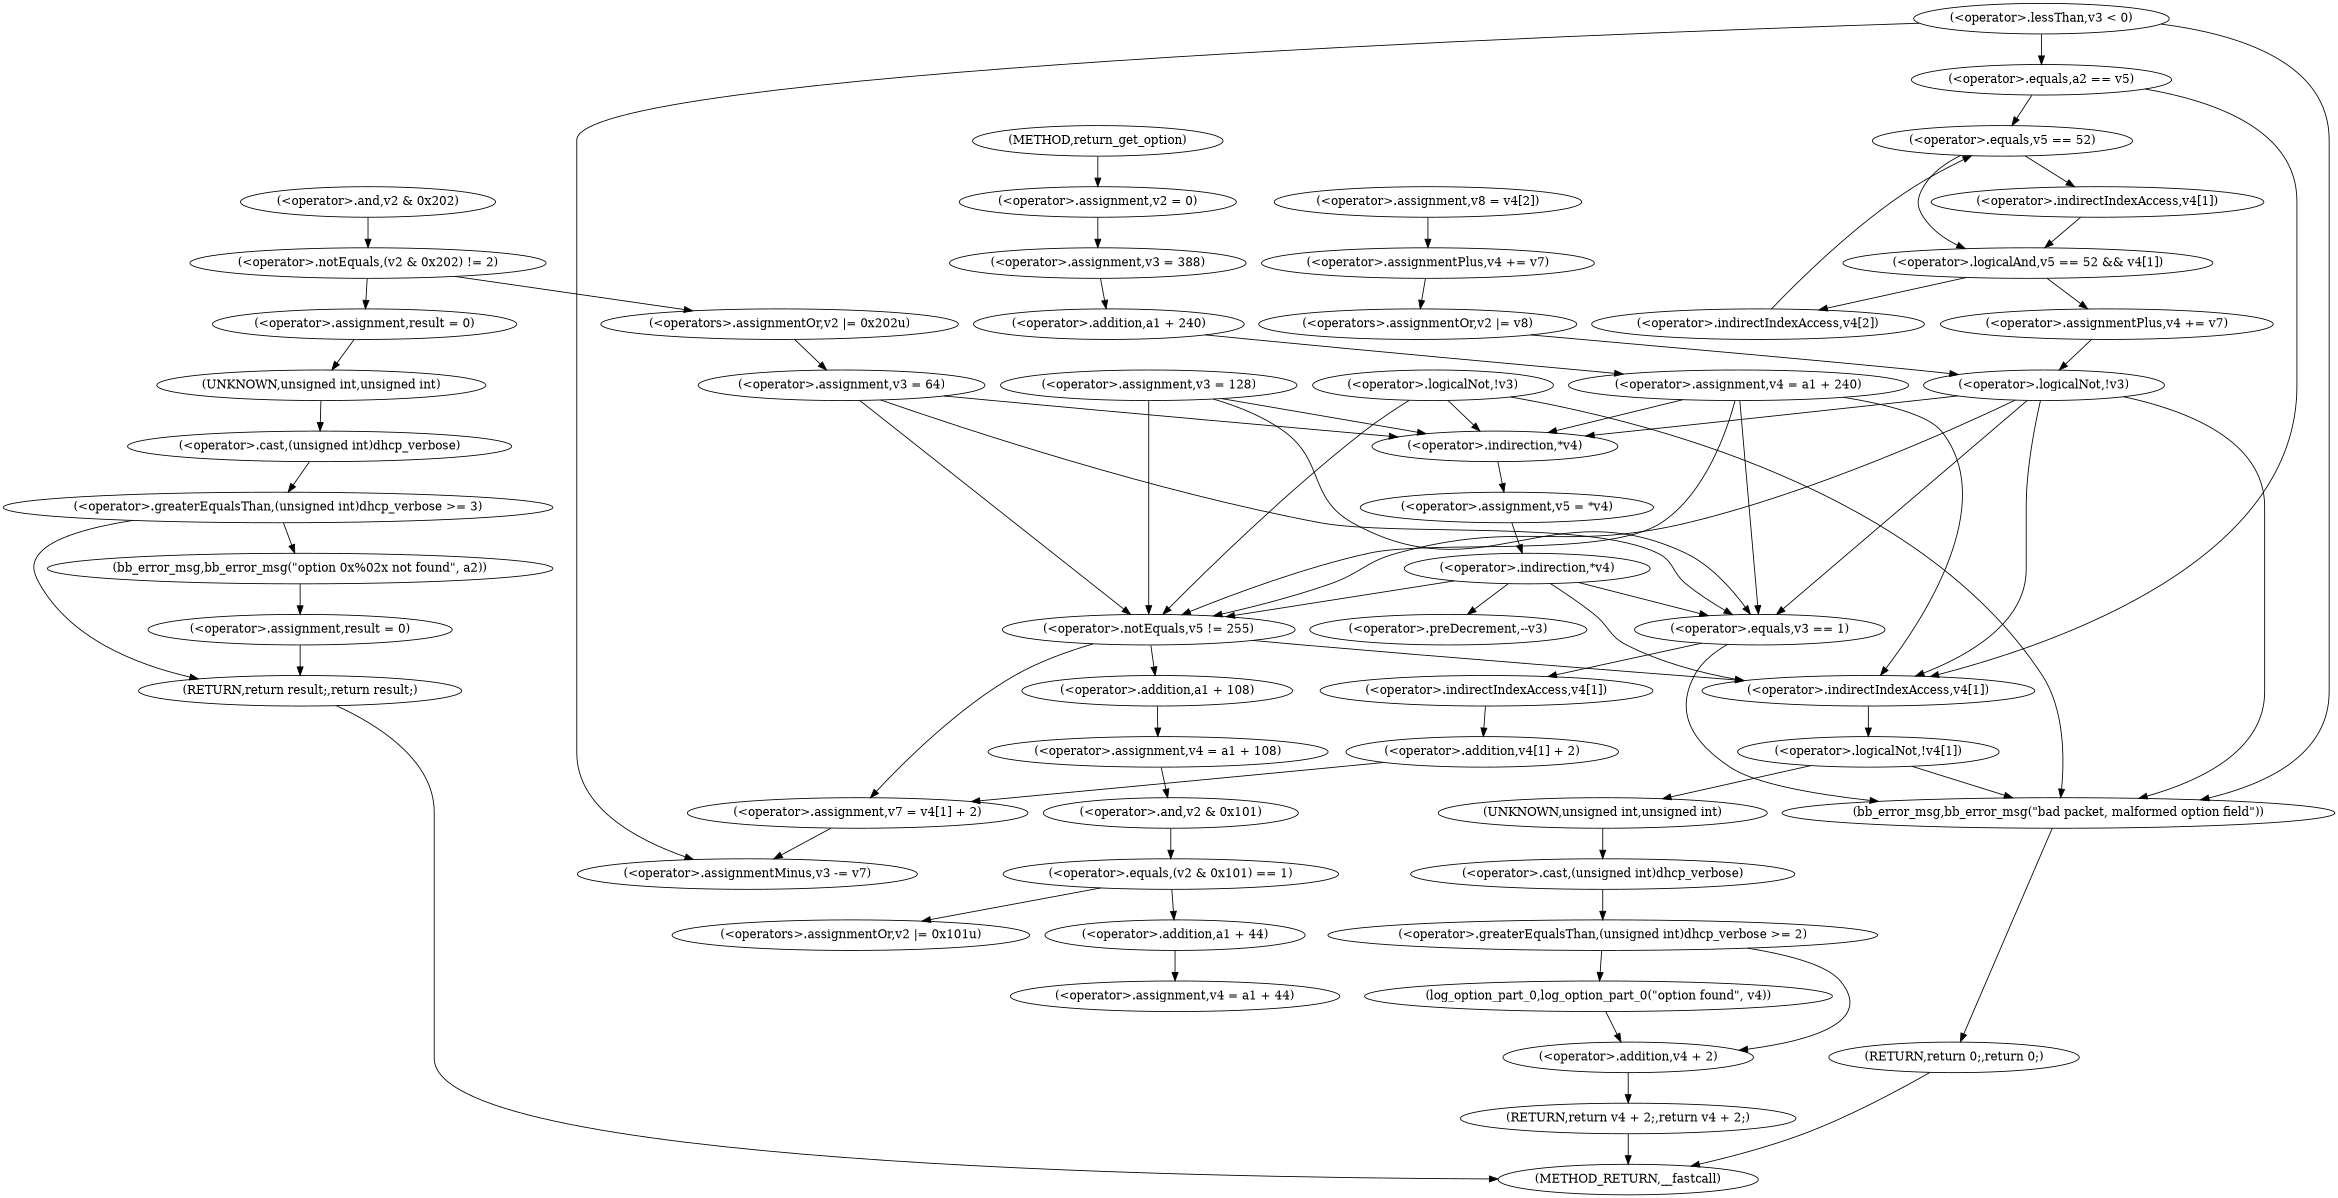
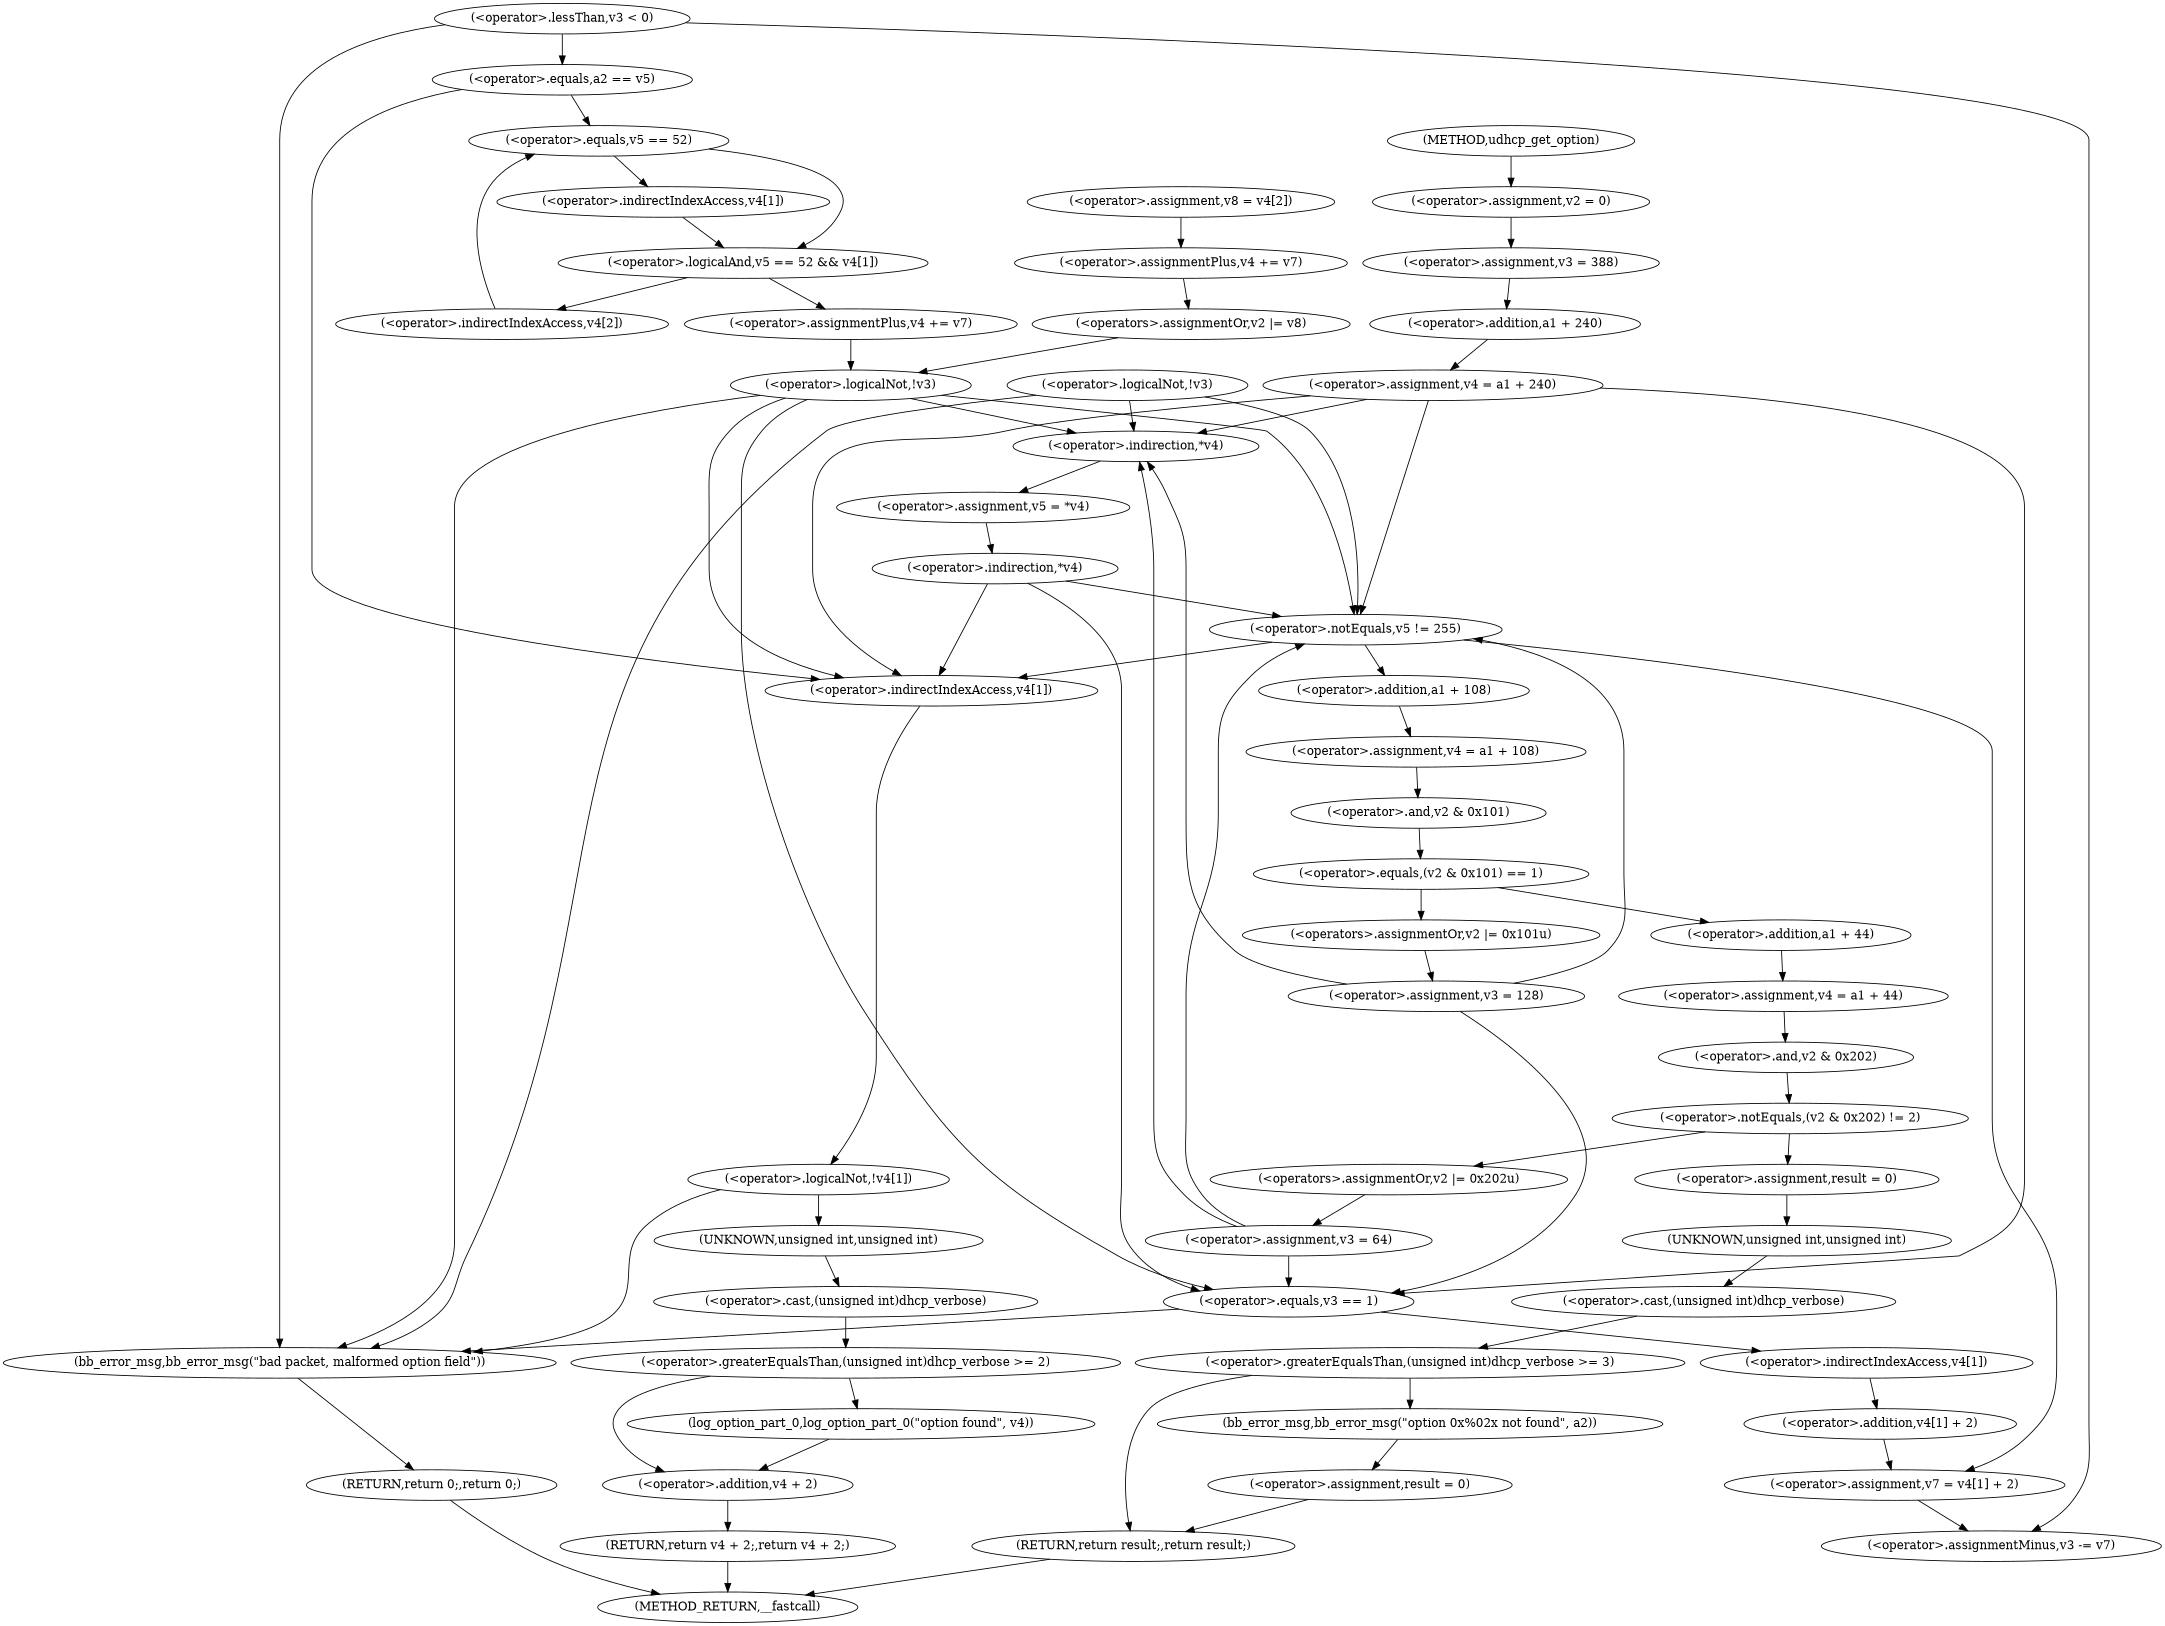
node "(METHOD,return_get_option)": label "(METHOD,return_get_option)" -> "(METHOD,udhcp_get_option)"
node "(<operator>.preDecrement,--v3)": removed
edge "(<operators>.assignmentOr,v2 |= 0x101u)" -> "(<operator>.assignment,v3 = 128)": added
edge "(<operator>.assignment,v4 = a1 + 44)" -> "(<operator>.and,v2 & 0x202)": added
